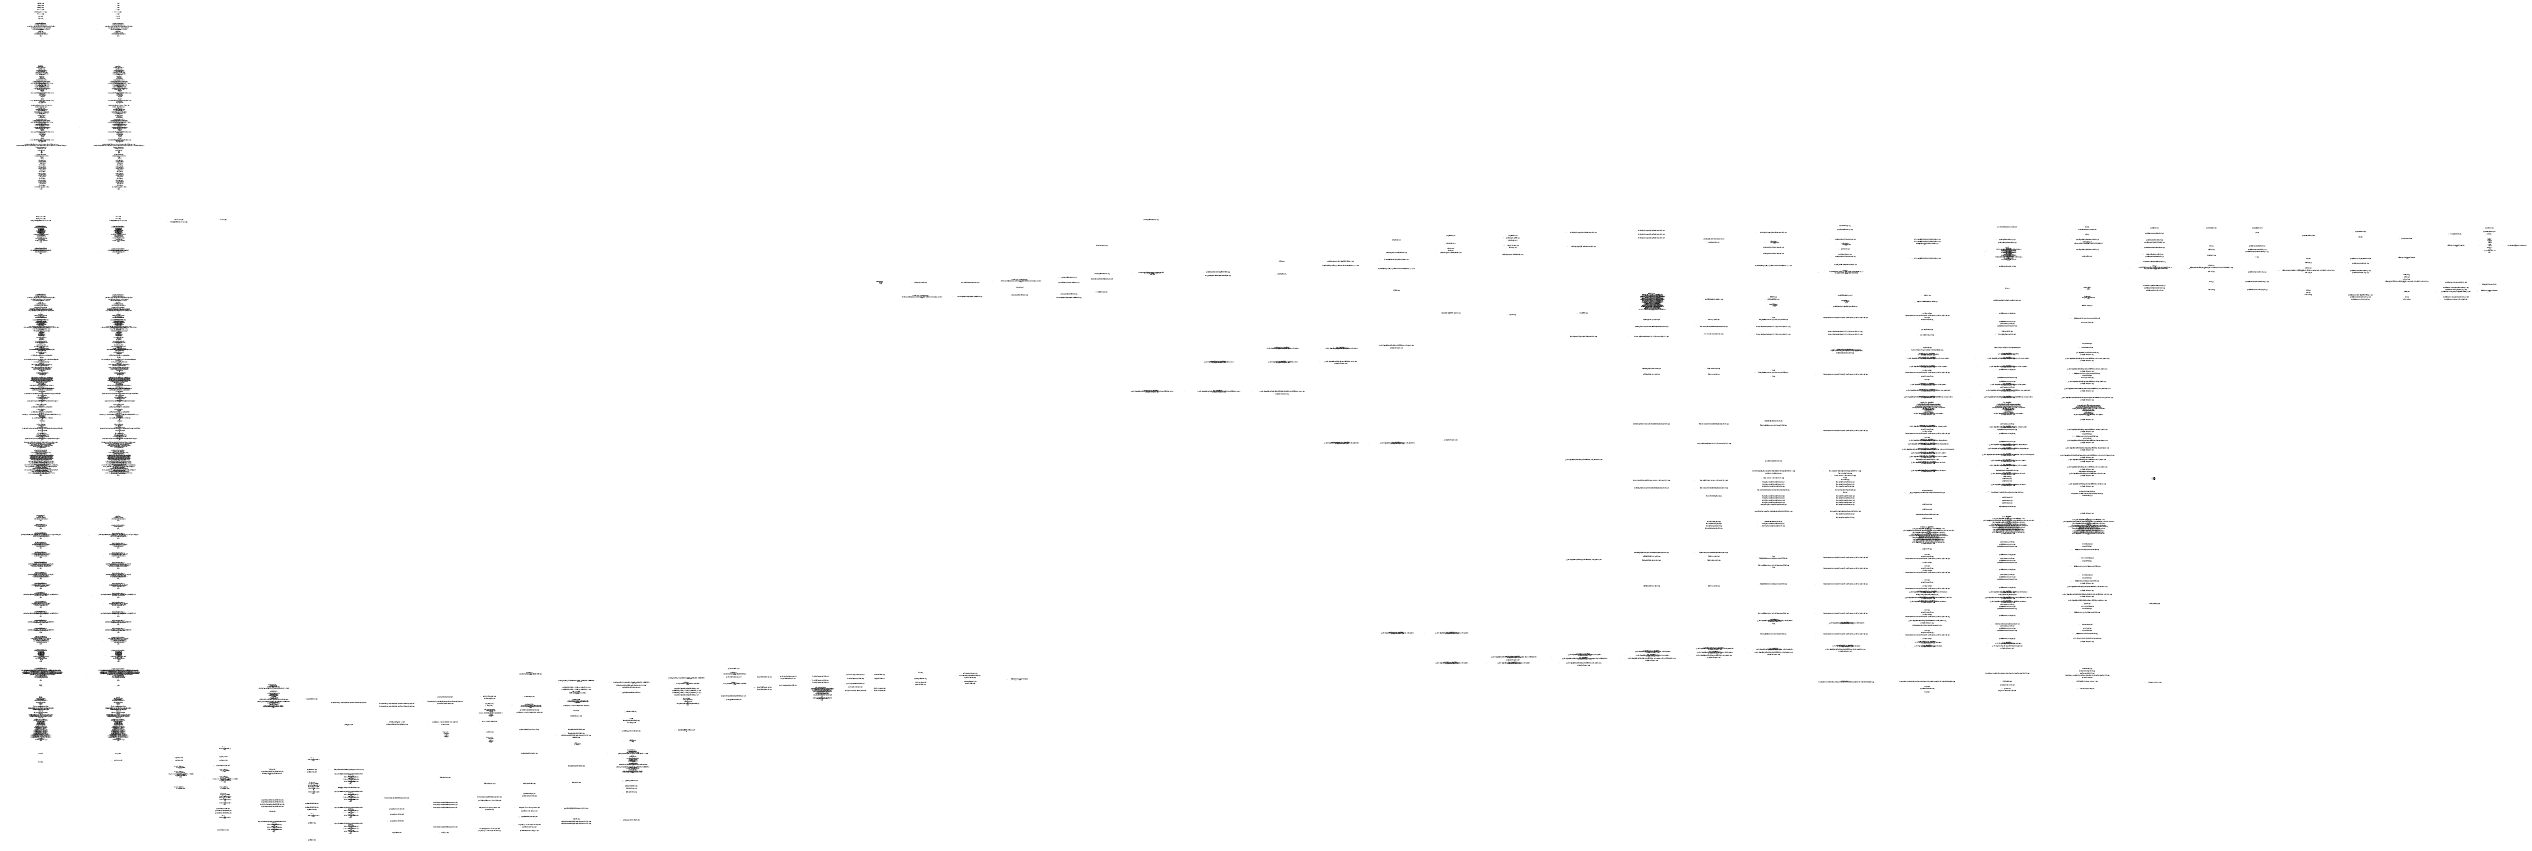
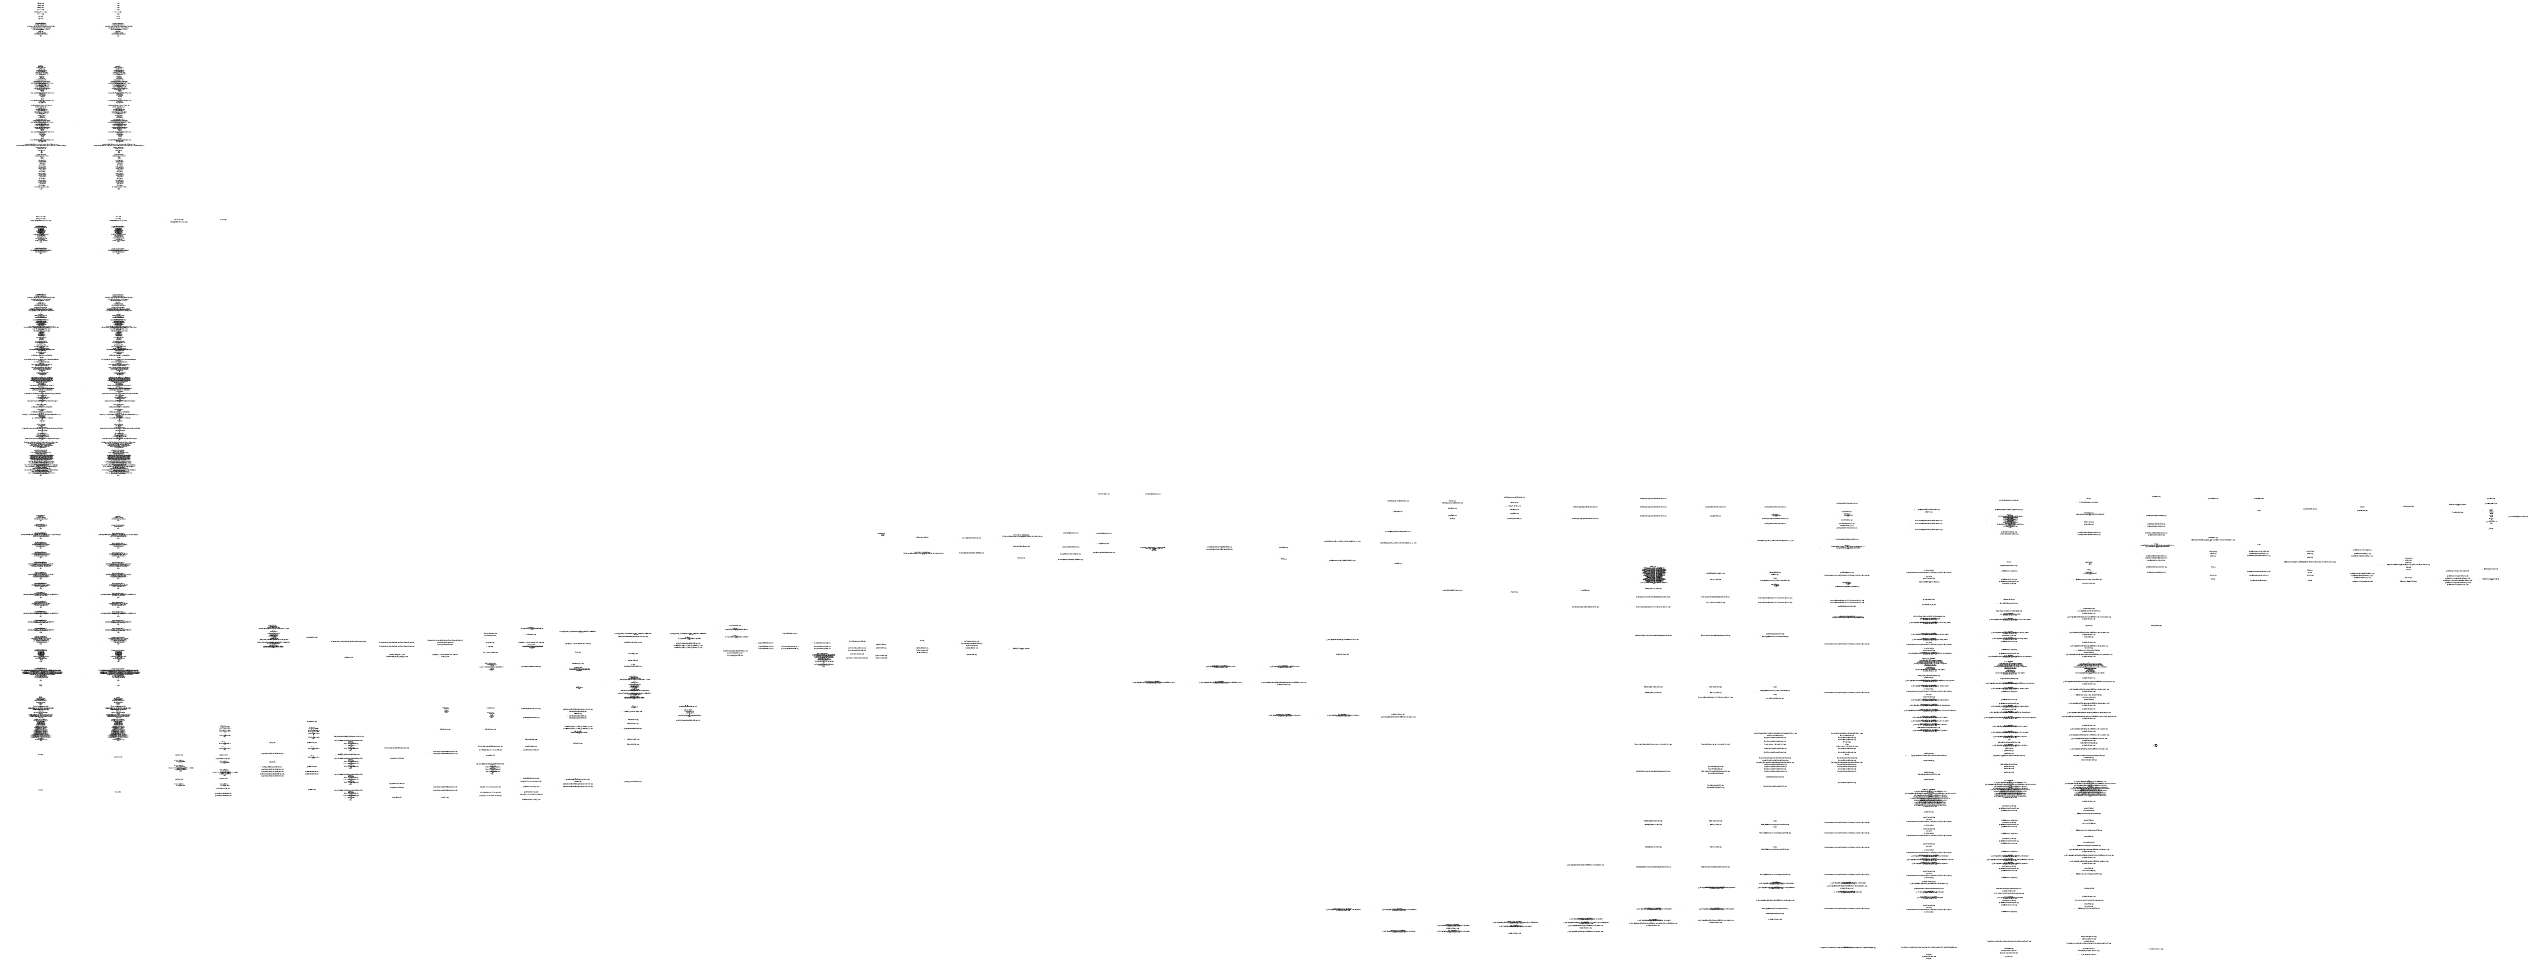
node "param GetEdits(this) 761945": removed
node "param ComputeCostMatrix(this) 761922": removed
node "SigningTestHelpers.DefaultDesktopStrongNameProvider 761690": added
